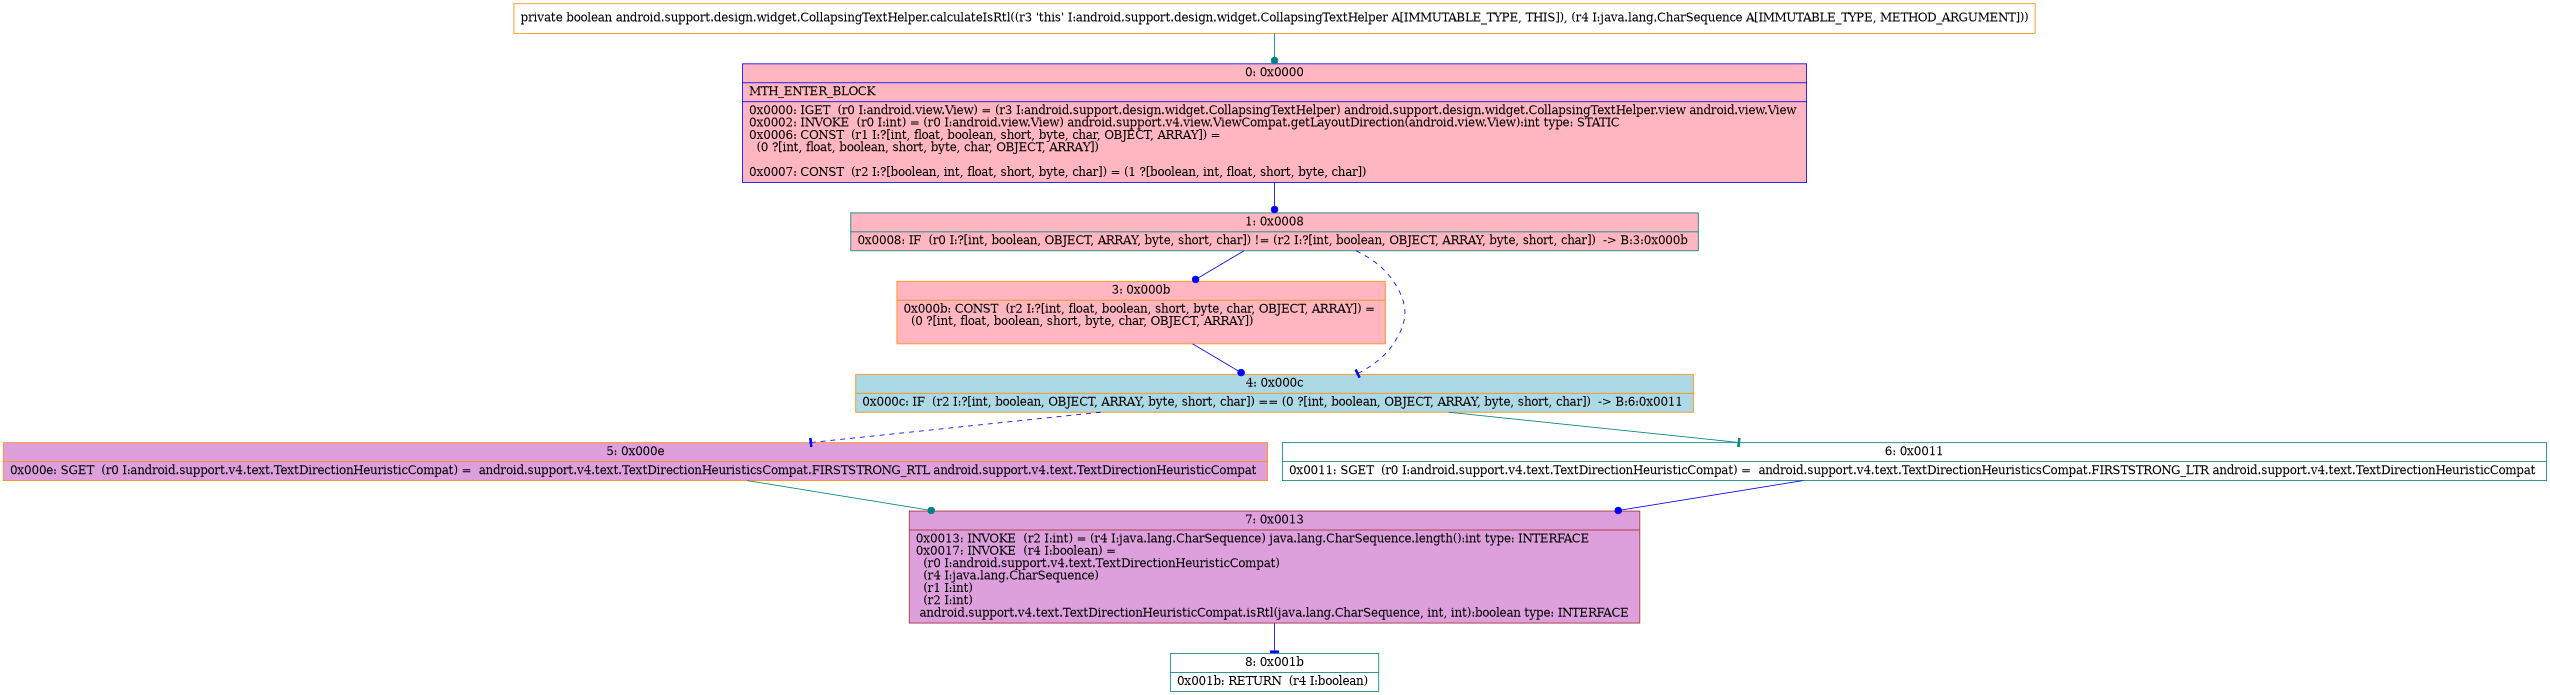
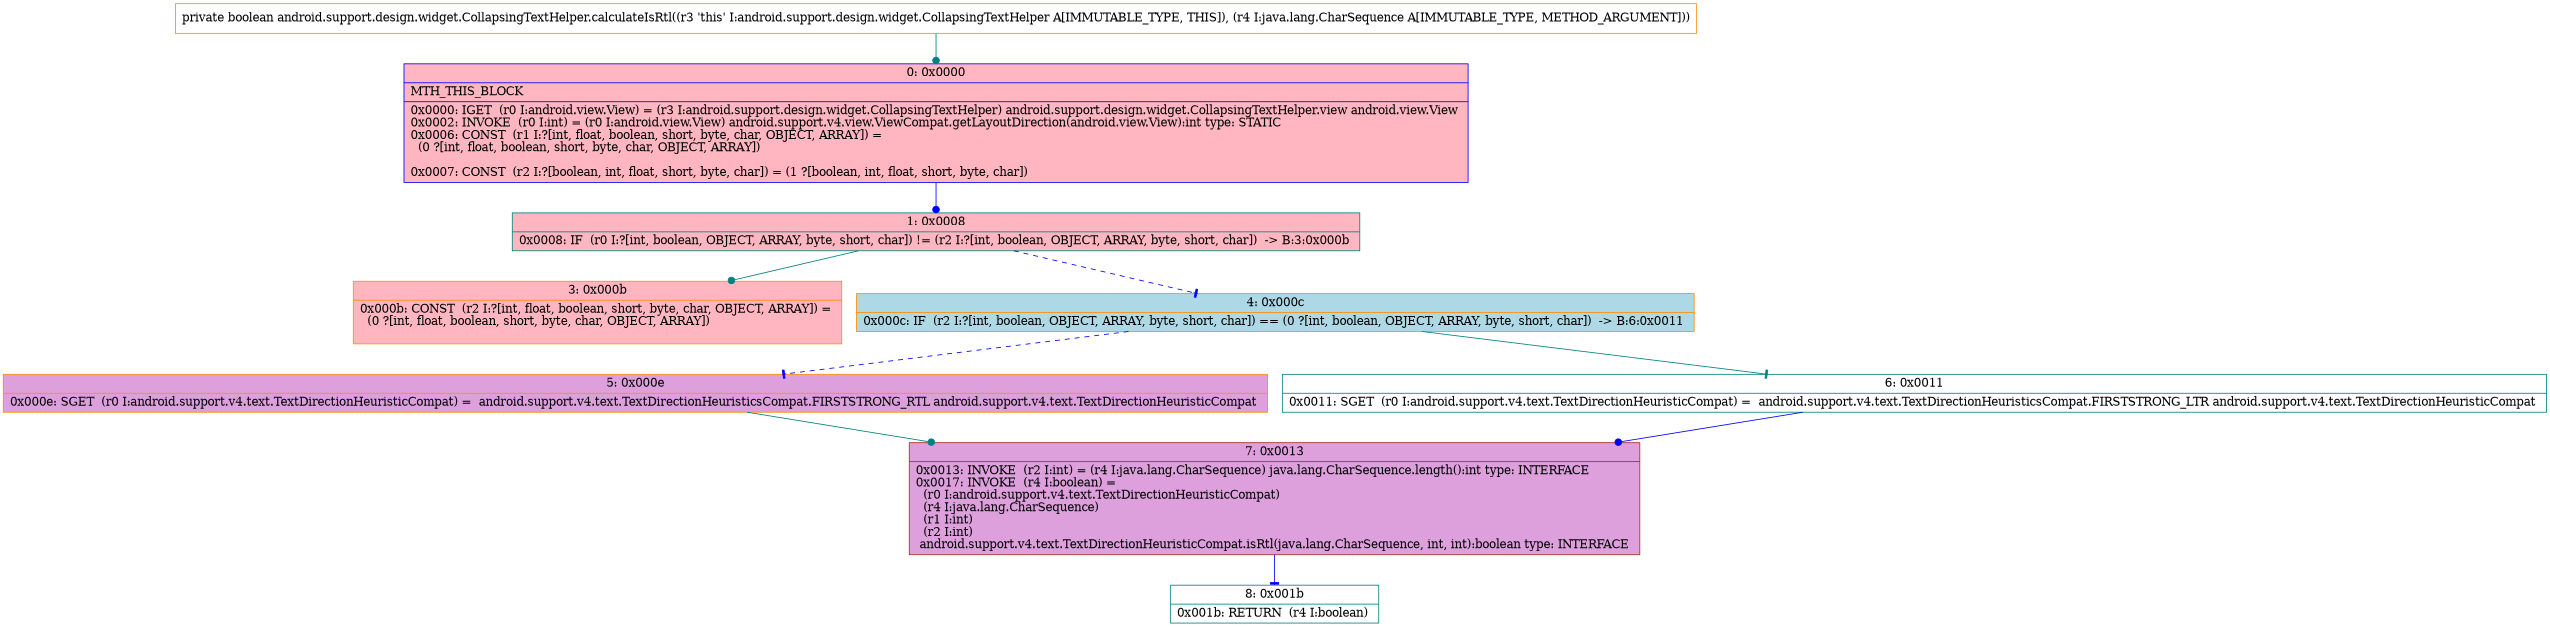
node "0: 0x0000": text "MTH_ENTER_BLOCK" -> "MTH_THIS_BLOCK"
edge "1: 0x0008" -> "3: 0x000b": color blue -> teal
edge "3: 0x000b" -> "4: 0x000c": removed
